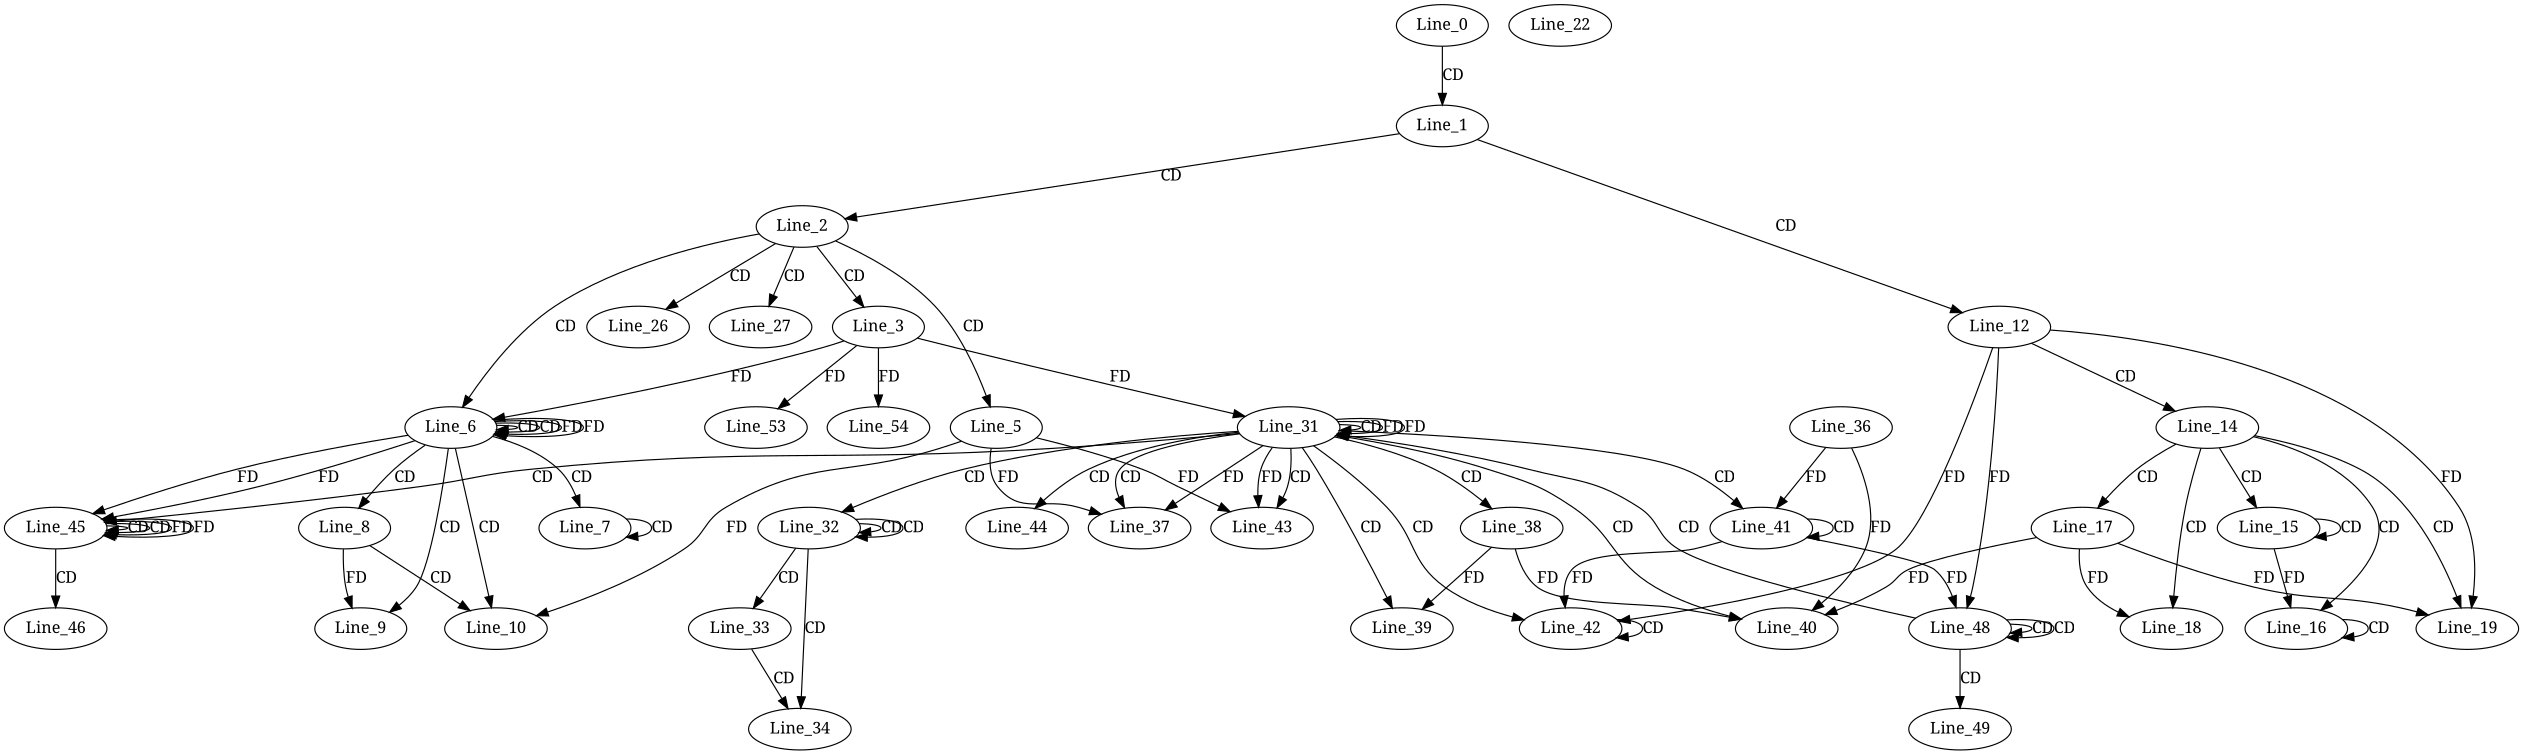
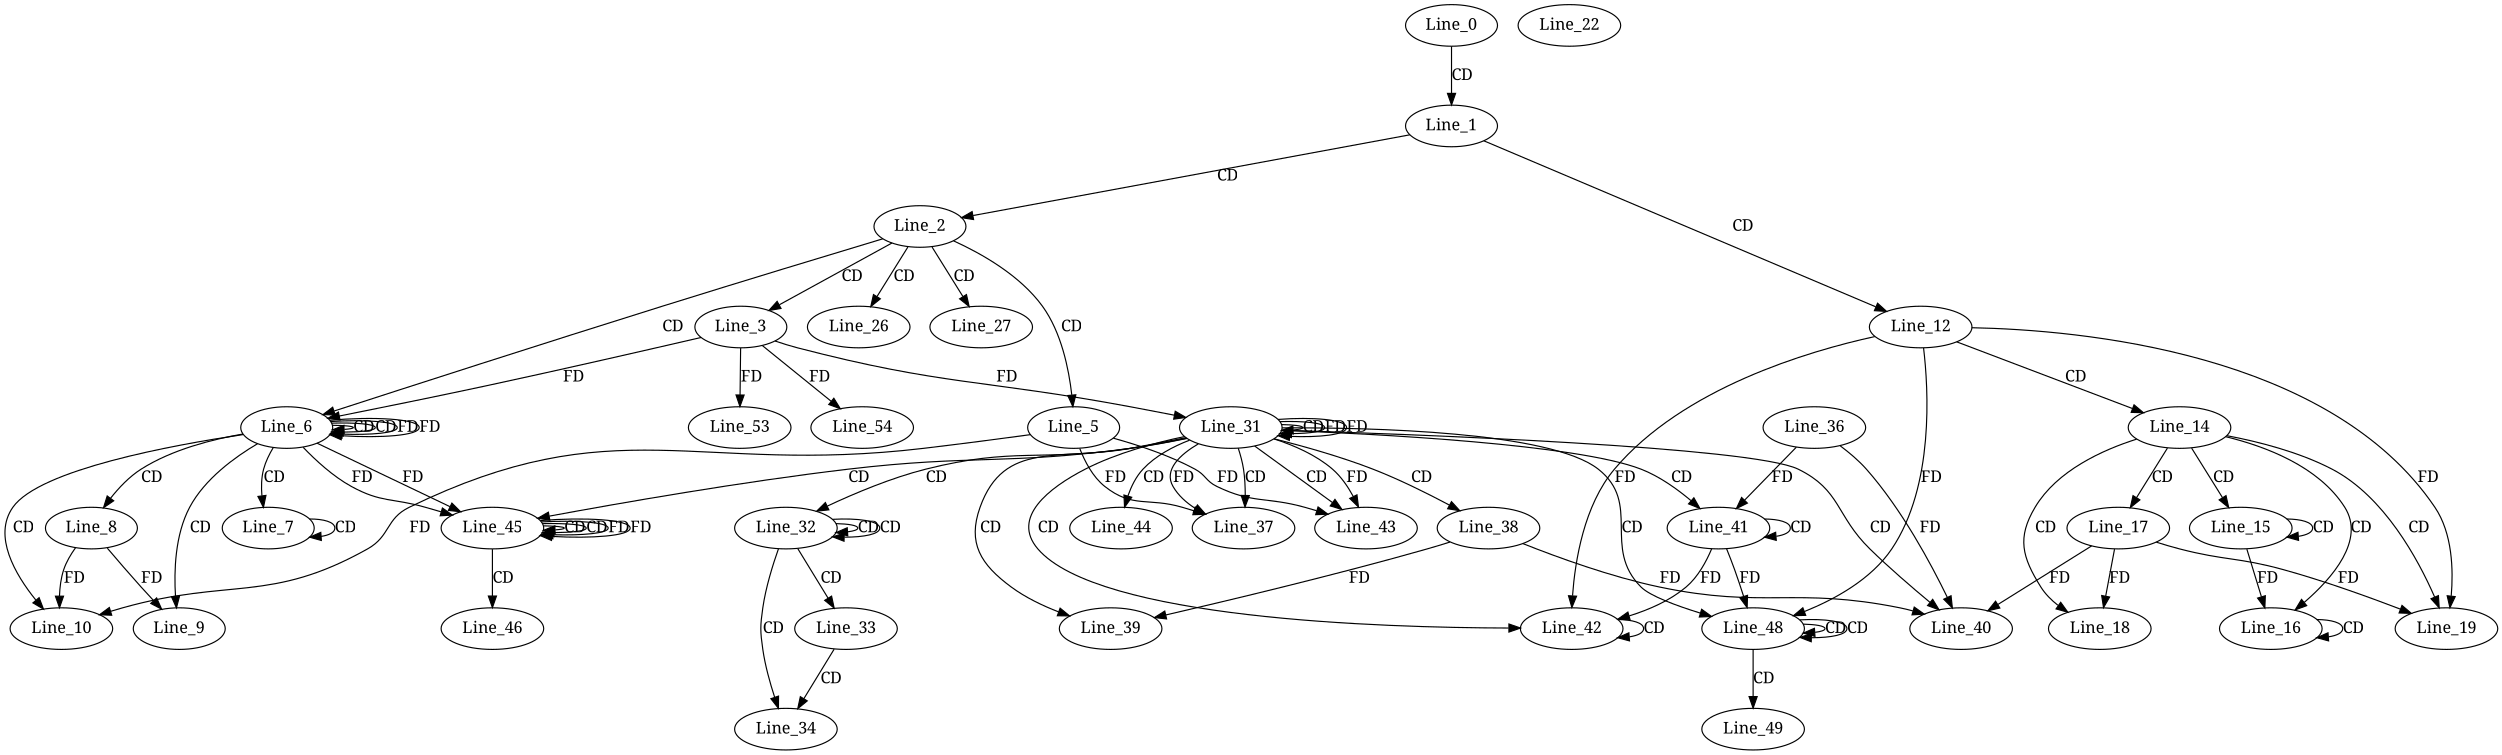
edge "Line_48" -> "Line_31": reversed
edge "Line_8" -> "Line_10": label "CD" -> "FD"
